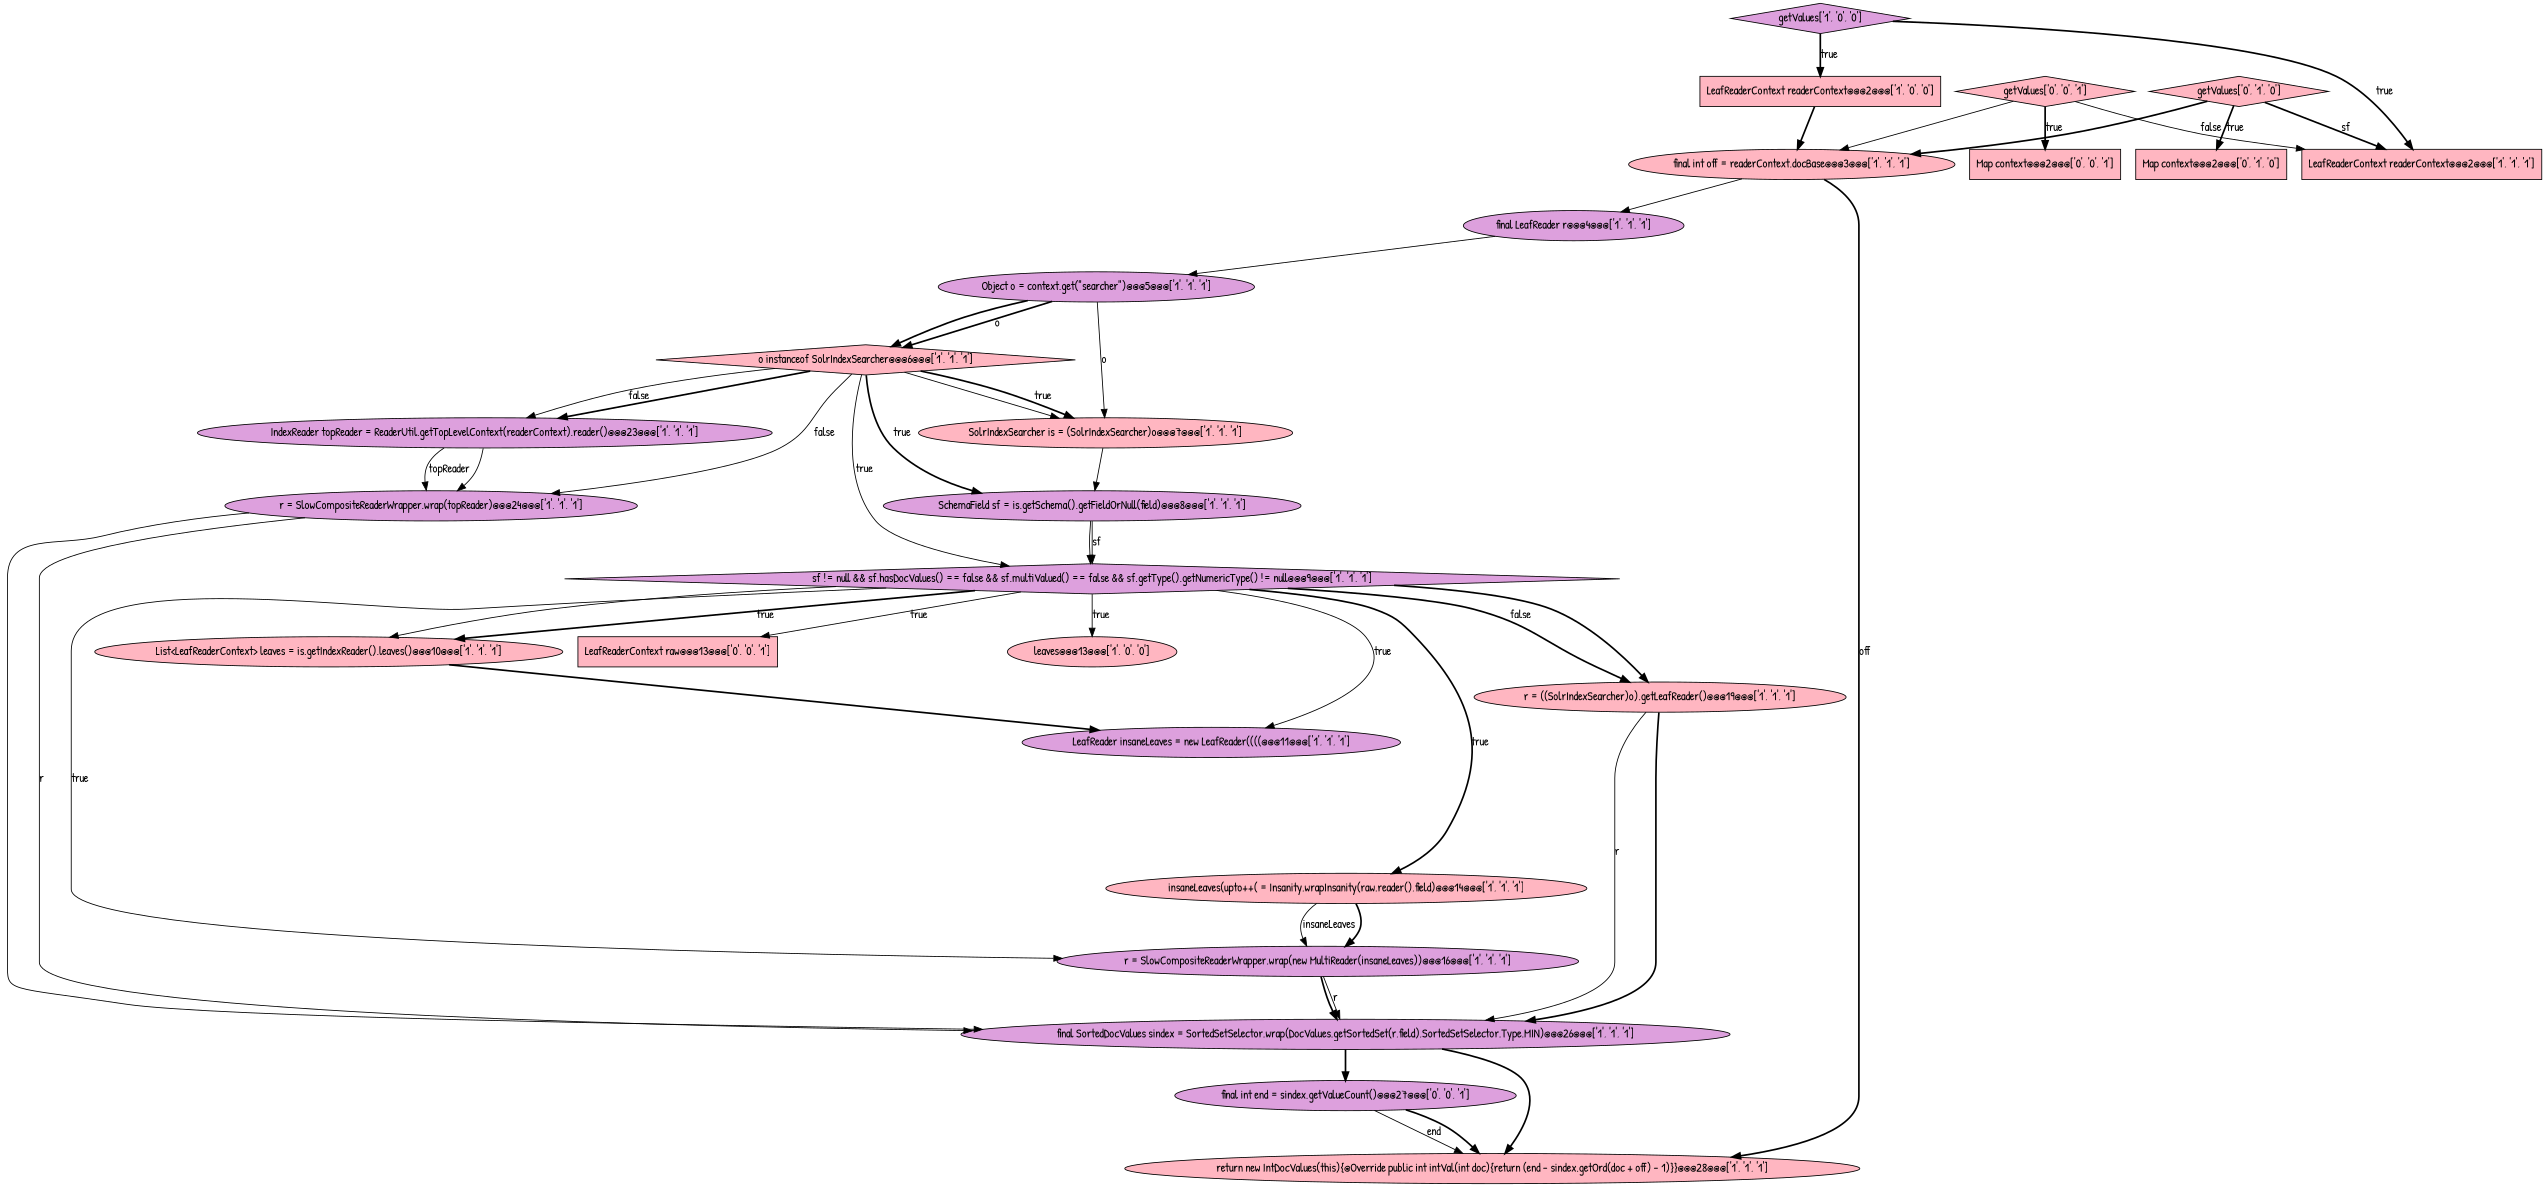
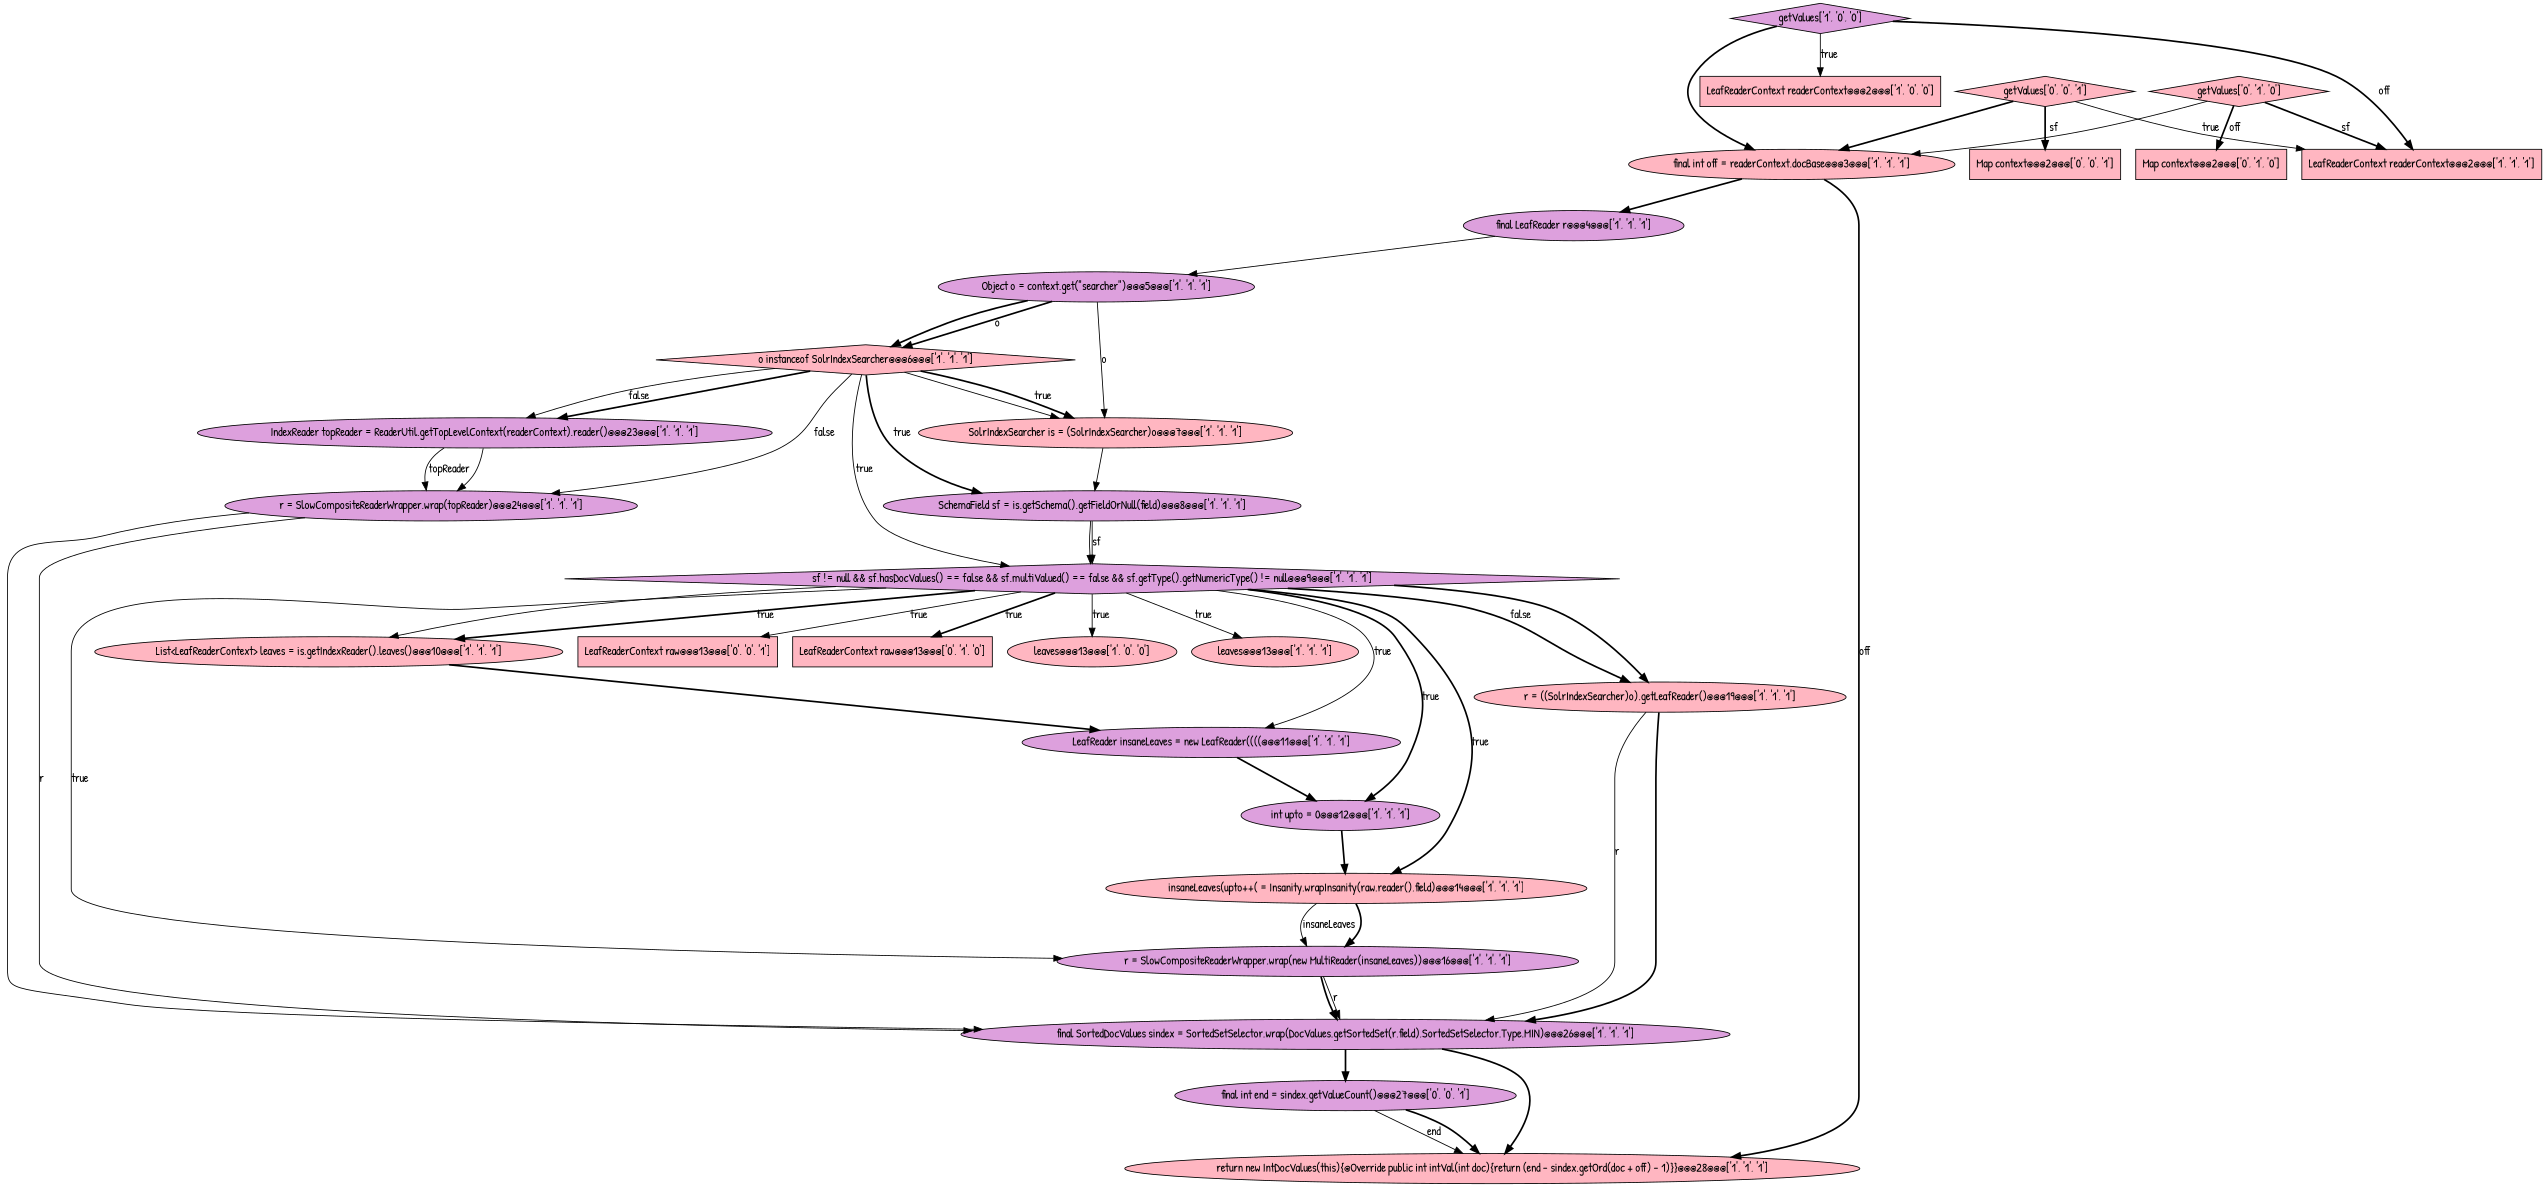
edge "getValues['1', '0', '0']" -> "LeafReaderContext readerContext@@@2@@@['1', '0', '0']": style bold -> solid
edge "getValues['1', '0', '0']" -> "LeafReaderContext readerContext@@@2@@@['1', '1', '1']": label "true" -> "off"
edge "LeafReaderContext readerContext@@@2@@@['1', '0', '0']" -> "final int off = readerContext.docBase@@@3@@@['1', '1', '1']": now "getValues['1', '0', '0']" -> "final int off = readerContext.docBase@@@3@@@['1', '1', '1']"
edge "getValues['0', '0', '1']" -> "final int off = readerContext.docBase@@@3@@@['1', '1', '1']": style solid -> bold
edge "getValues['0', '0', '1']" -> "Map context@@@2@@@['0', '0', '1']": label "true" -> "sf"
edge "getValues['0', '0', '1']" -> "LeafReaderContext readerContext@@@2@@@['1', '1', '1']": label "false" -> "true"
edge "getValues['0', '1', '0']" -> "Map context@@@2@@@['0', '1', '0']": label "true" -> "off"
edge "getValues['0', '1', '0']" -> "final int off = readerContext.docBase@@@3@@@['1', '1', '1']": style bold -> solid
edge "final int off = readerContext.docBase@@@3@@@['1', '1', '1']" -> "final LeafReader r@@@4@@@['1', '1', '1']": style solid -> bold
node "LeafReaderContext raw@@@13@@@['0', '1', '0']": added
node "leaves@@@13@@@['1', '1', '1']": added
node "int upto = 0@@@12@@@['1', '1', '1']": added
